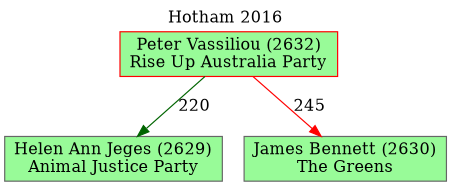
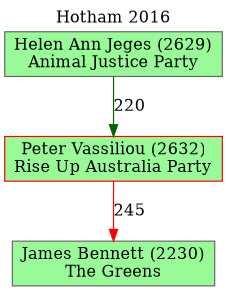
edge "Peter Vassiliou (2632) Rise Up Australia Party" -> "Helen Ann Jeges (2629) Animal Justice Party": reversed
node "James Bennett (2630) The Greens": label "James Bennett (2630) The Greens" -> "James Bennett (2230) The Greens"
